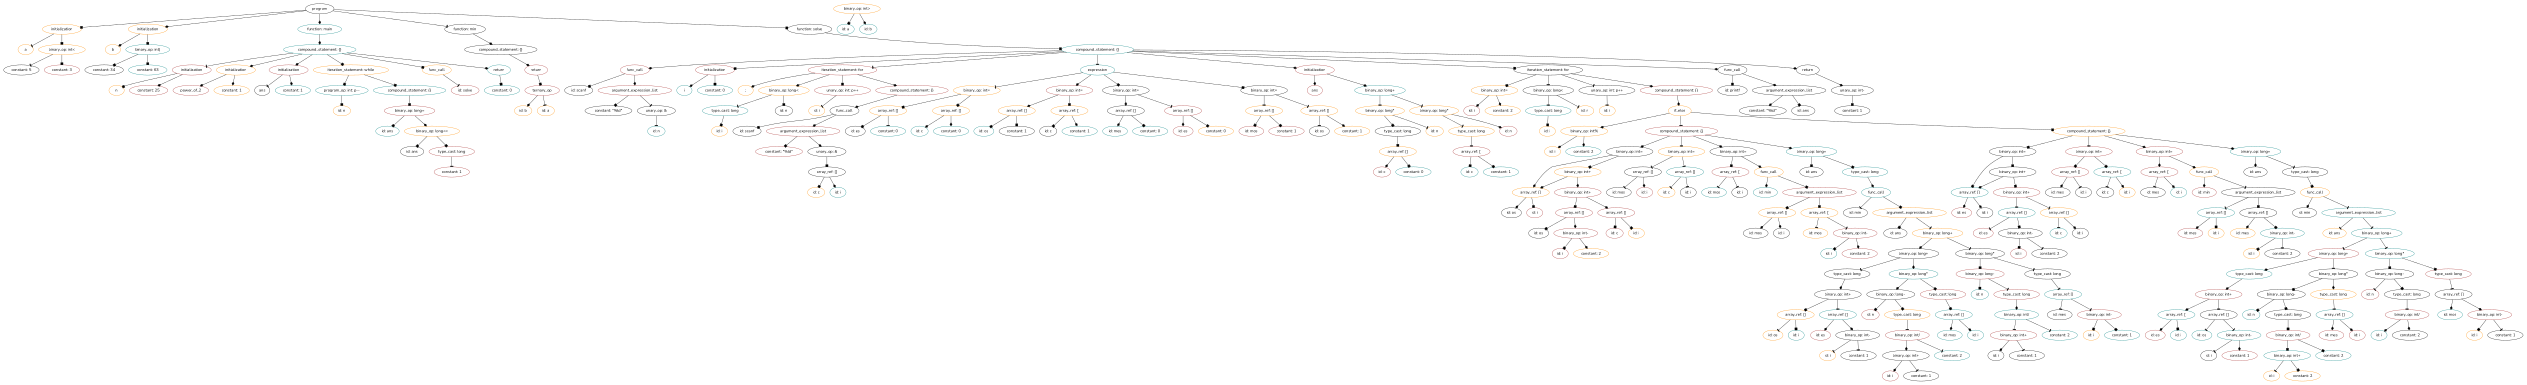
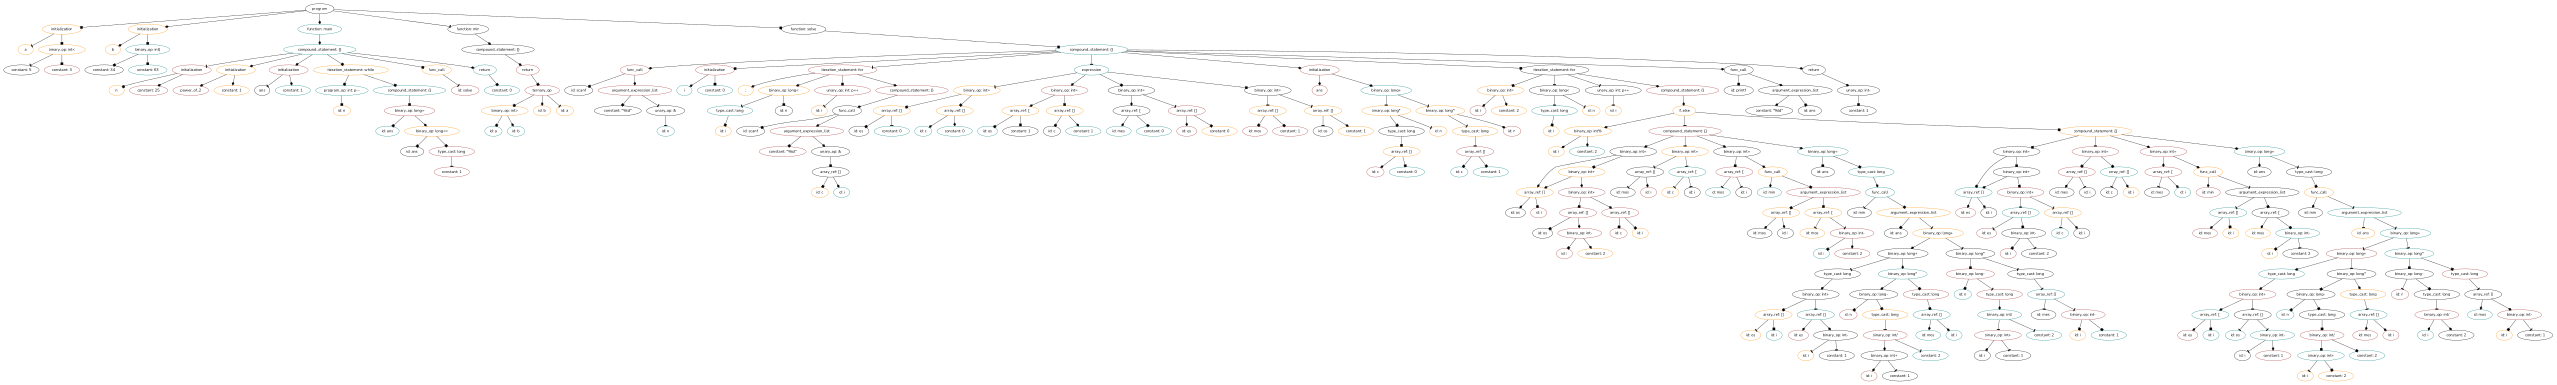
edge "ternary_op" -> "binary_op: int>": added
